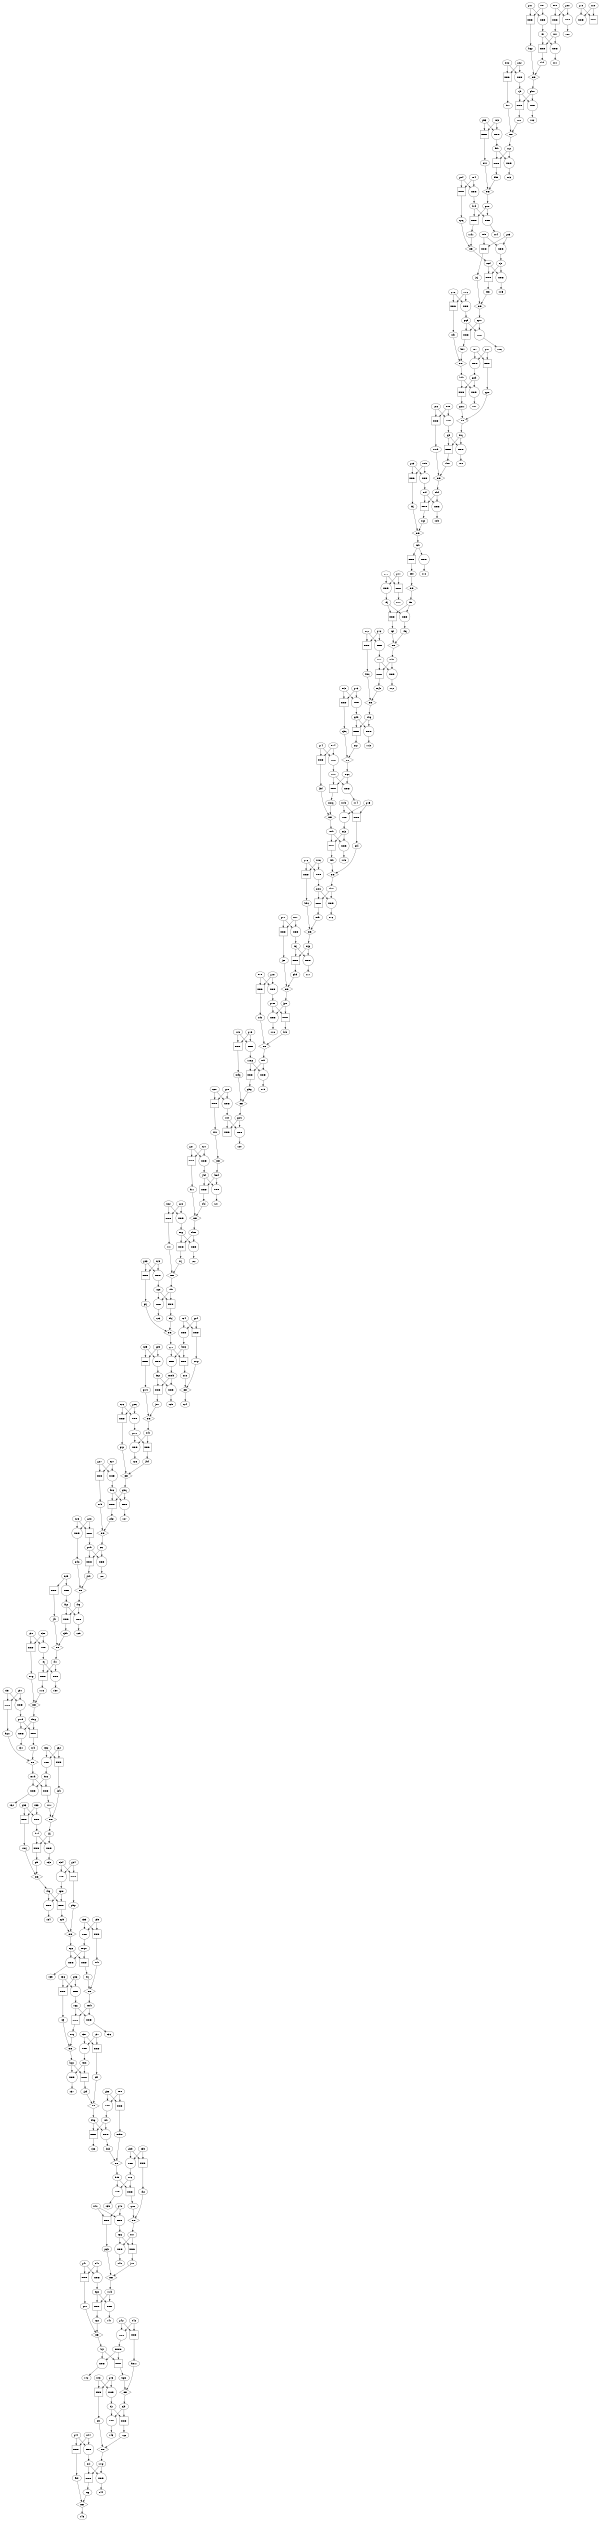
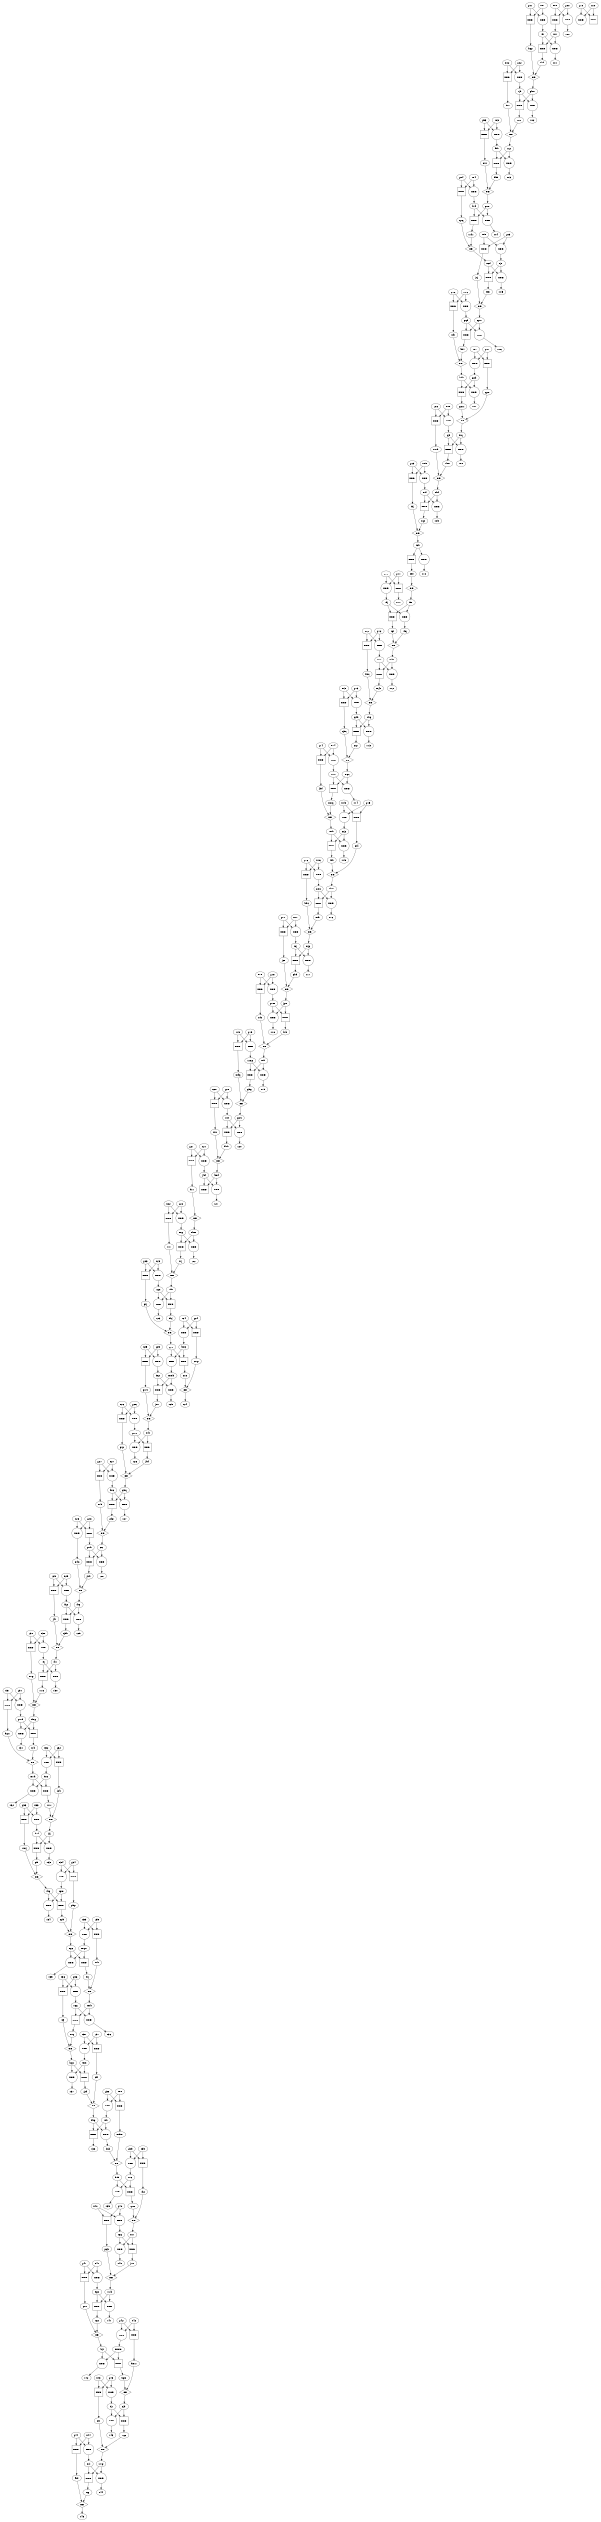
node "hbb": added
node "nkj": removed
node "y29": added
